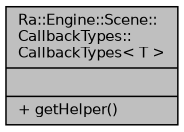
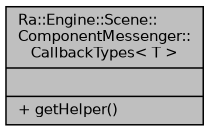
node "Ra::Engine::Scene::": text "CallbackTypes::" -> "ComponentMessenger::"
